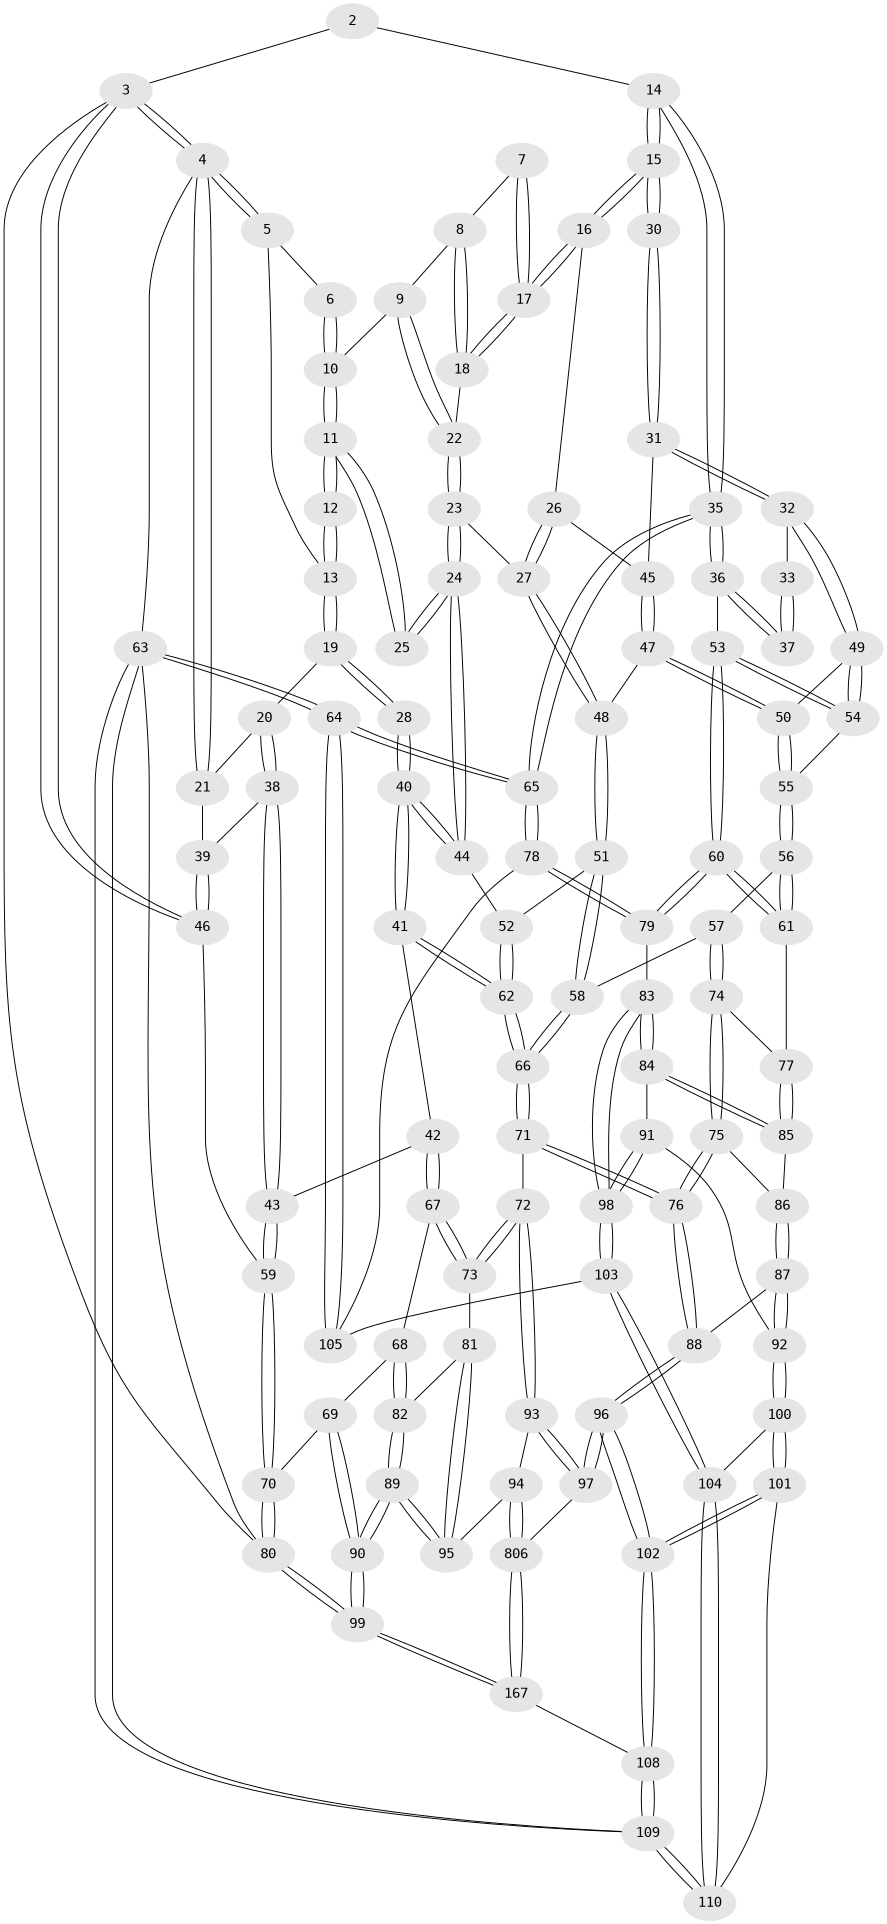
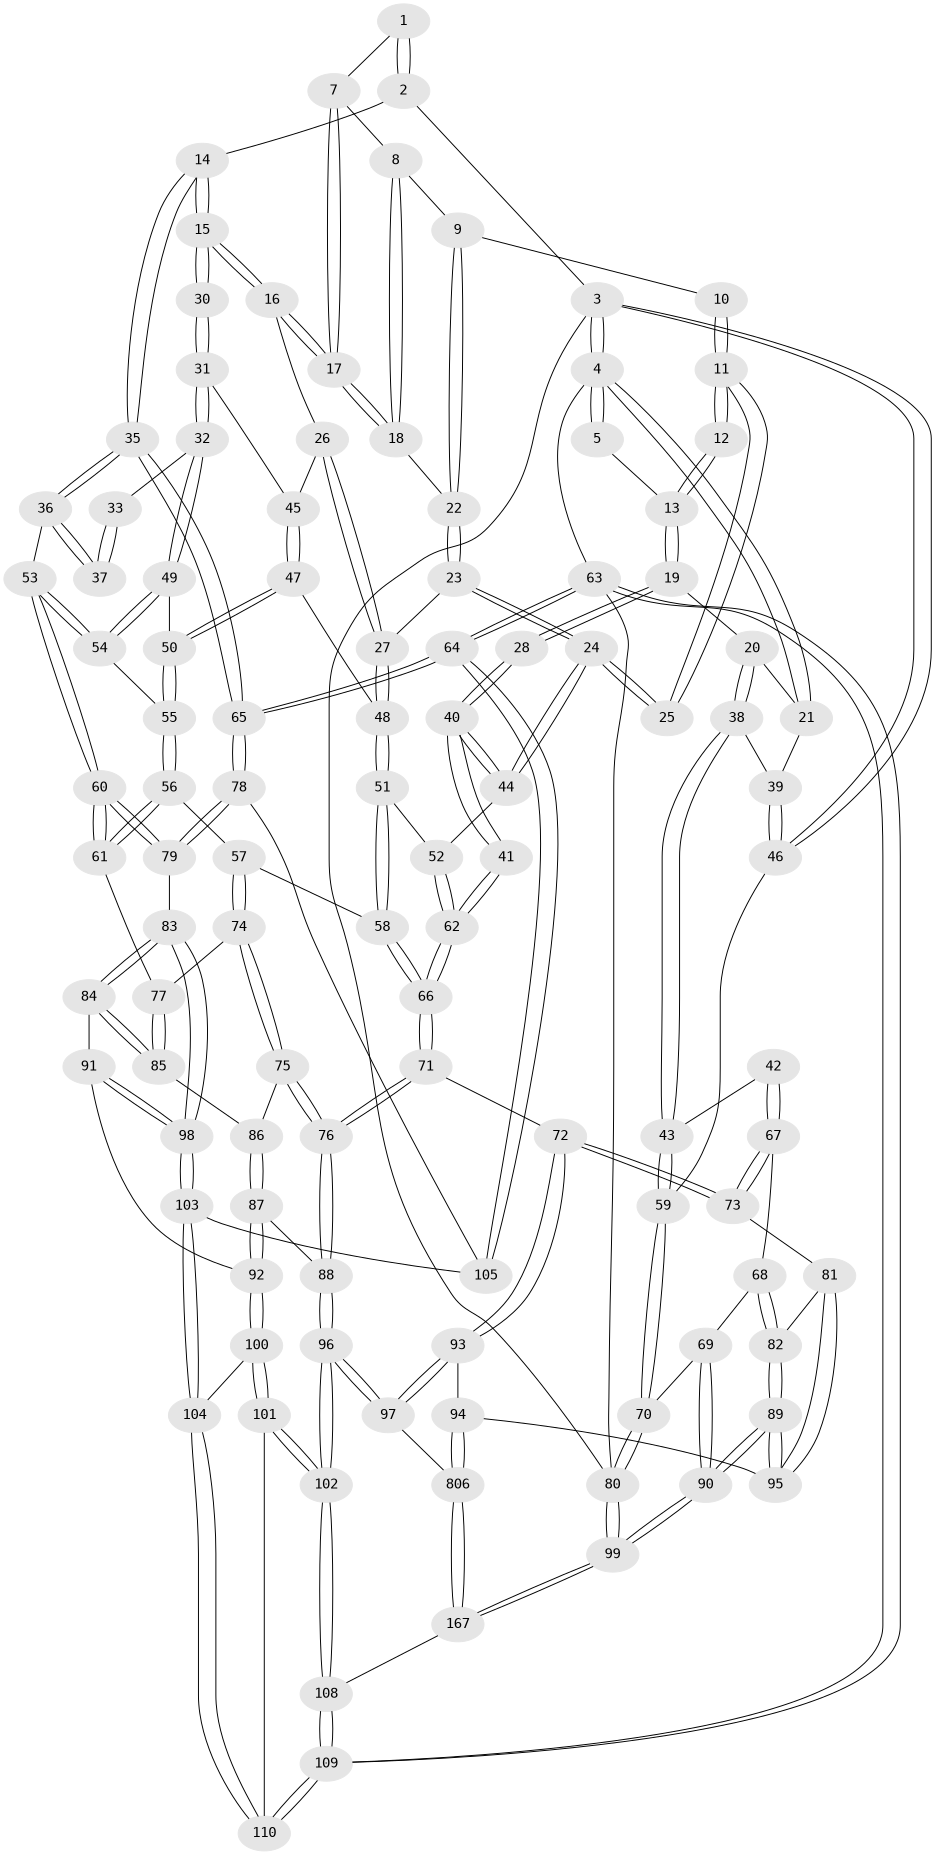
node "1": added
node "6": removed
edge "41" -- "42": removed
